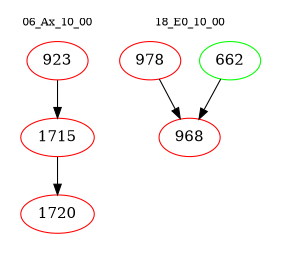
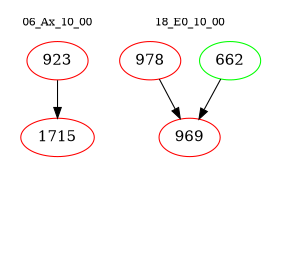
node "968": label "968" -> "969"
node "1720": removed
